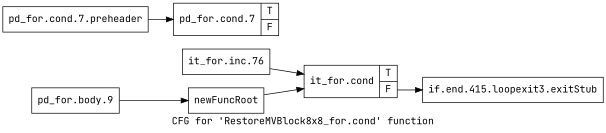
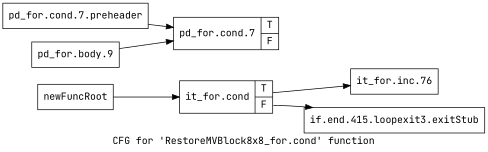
edge "it_for.inc.76" -> "it_for.cond": reversed
edge "pd_for.body.9" -> "newFuncRoot": now "pd_for.body.9" -> "pd_for.cond.7"
